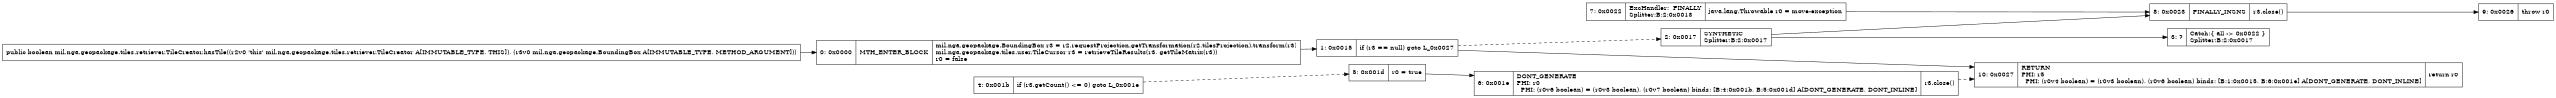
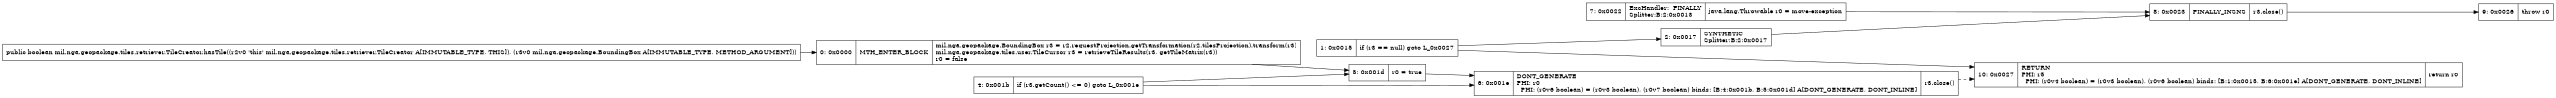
node "3: ?": removed
edge "1: 0x0015" -> "2: 0x0017": style dashed -> solid
edge "0: 0x0000" -> "1: 0x0015": now "0: 0x0000" -> "5: 0x001d"
edge "4: 0x001b" -> "5: 0x001d": style dashed -> solid
edge "4: 0x001b" -> "6: 0x001e": added
